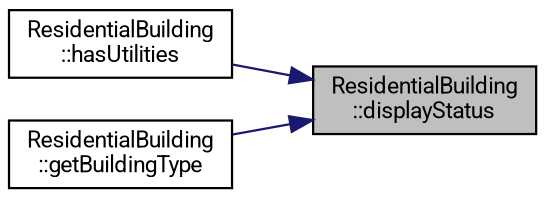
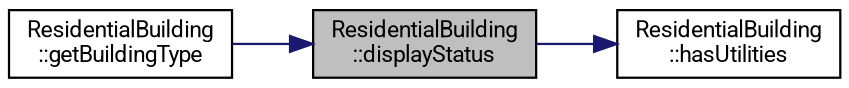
edge "ResidentialBuilding ::hasUtilities" -> "ResidentialBuilding ::displayStatus": reversed
